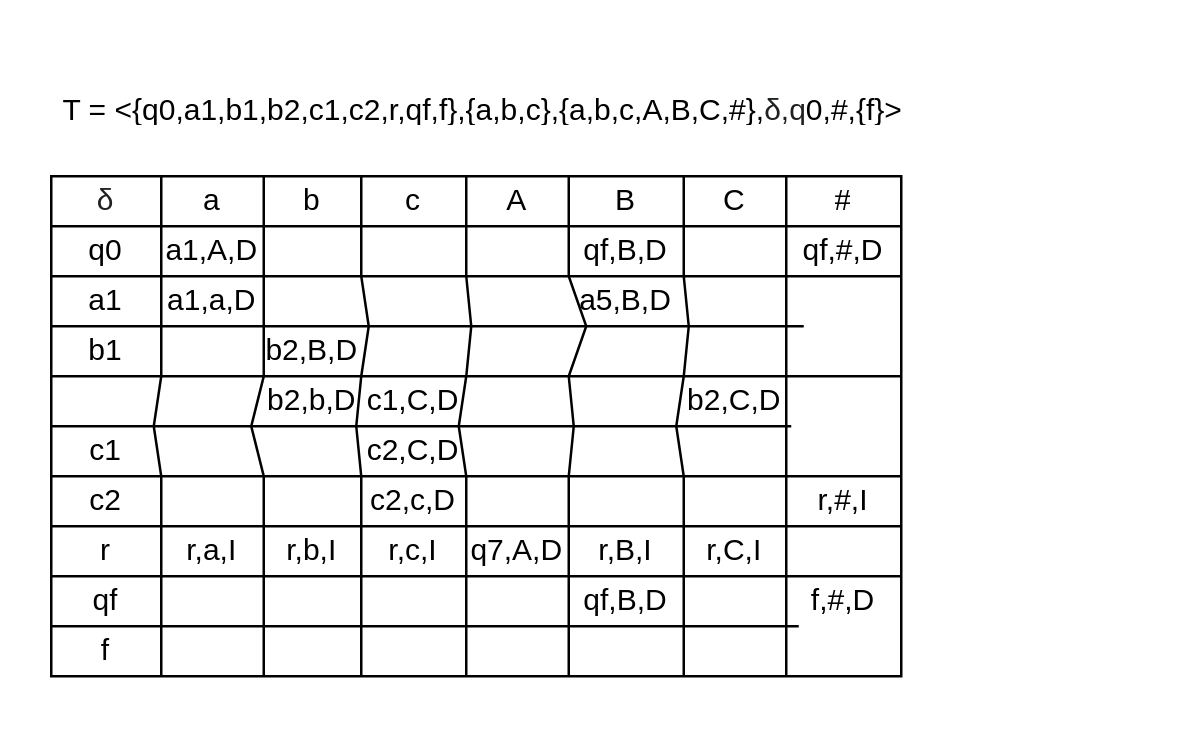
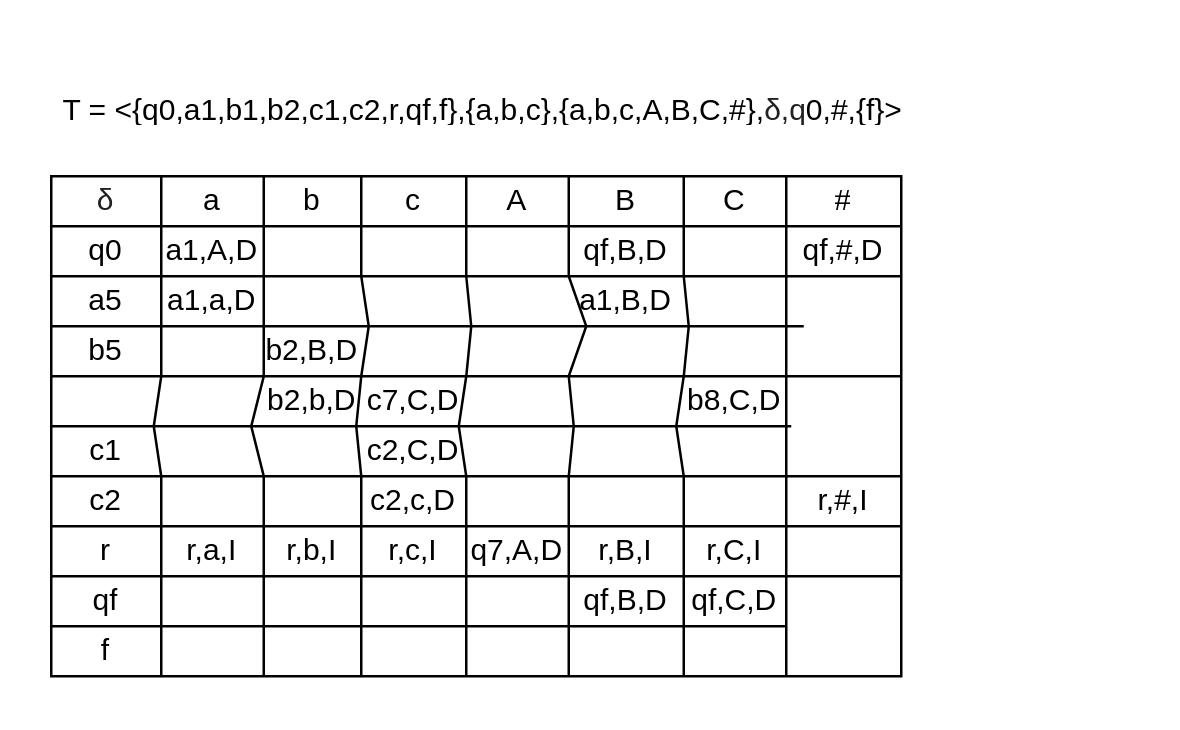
node "a1": label "a1" -> "a5"
node "a5,B,D": label "a5,B,D" -> "a1,B,D"
node "b1": label "b1" -> "b5"
node "c1,C,D": label "c1,C,D" -> "c7,C,D"
node "b2,C,D": label "b2,C,D" -> "b8,C,D"
node "qf,C,D": added
node "f,#,D": removed
